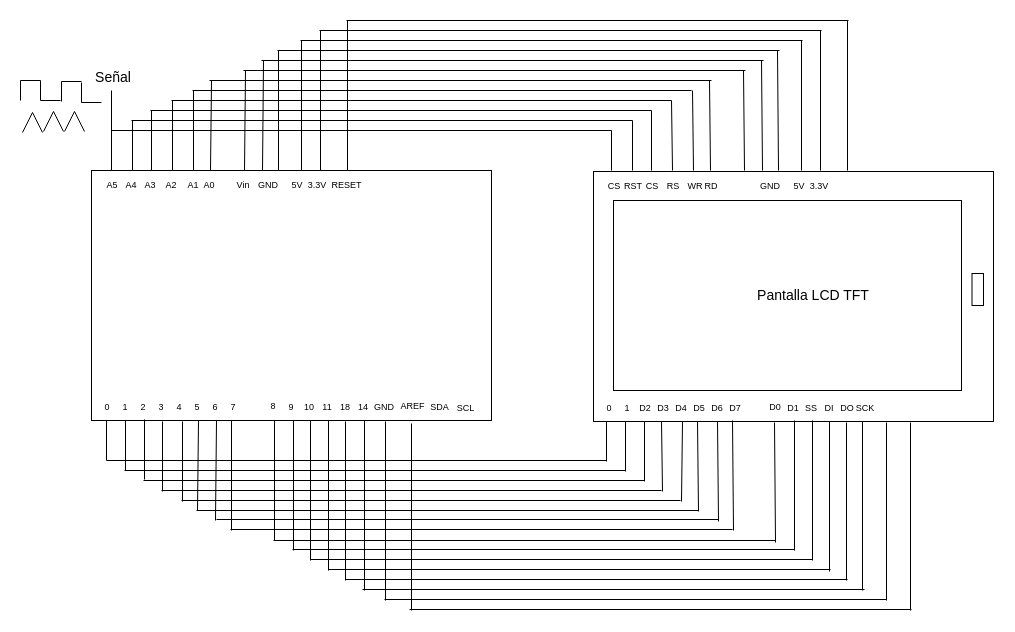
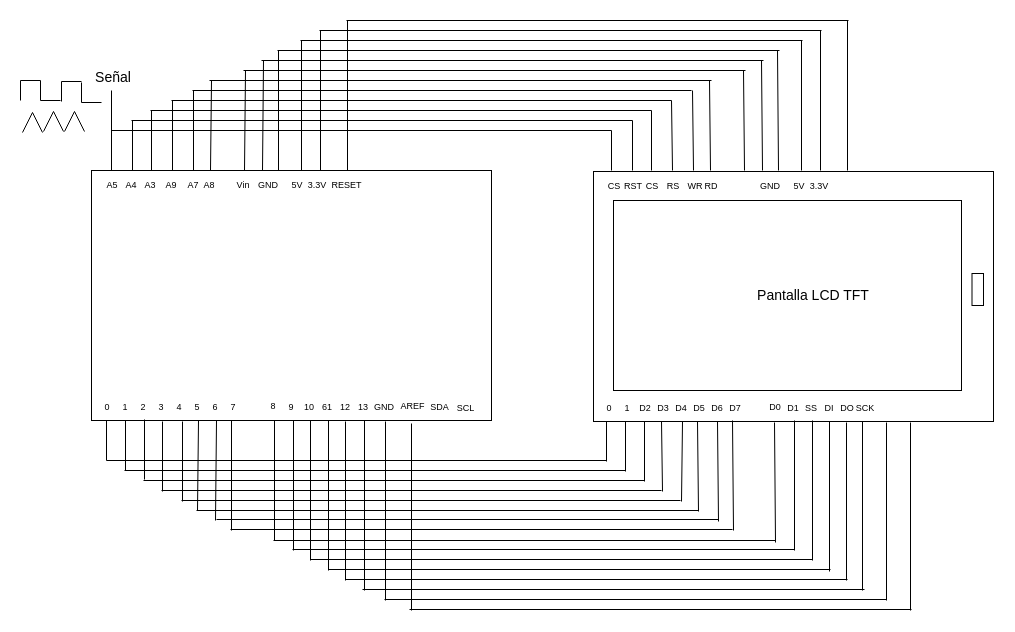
node "A2": label "A2" -> "A9"
node "A1": label "A1" -> "A7"
node "A0": label "A0" -> "A8"
node "11": label "11" -> "61"
node "18": label "18" -> "12"
node "14": label "14" -> "13"
